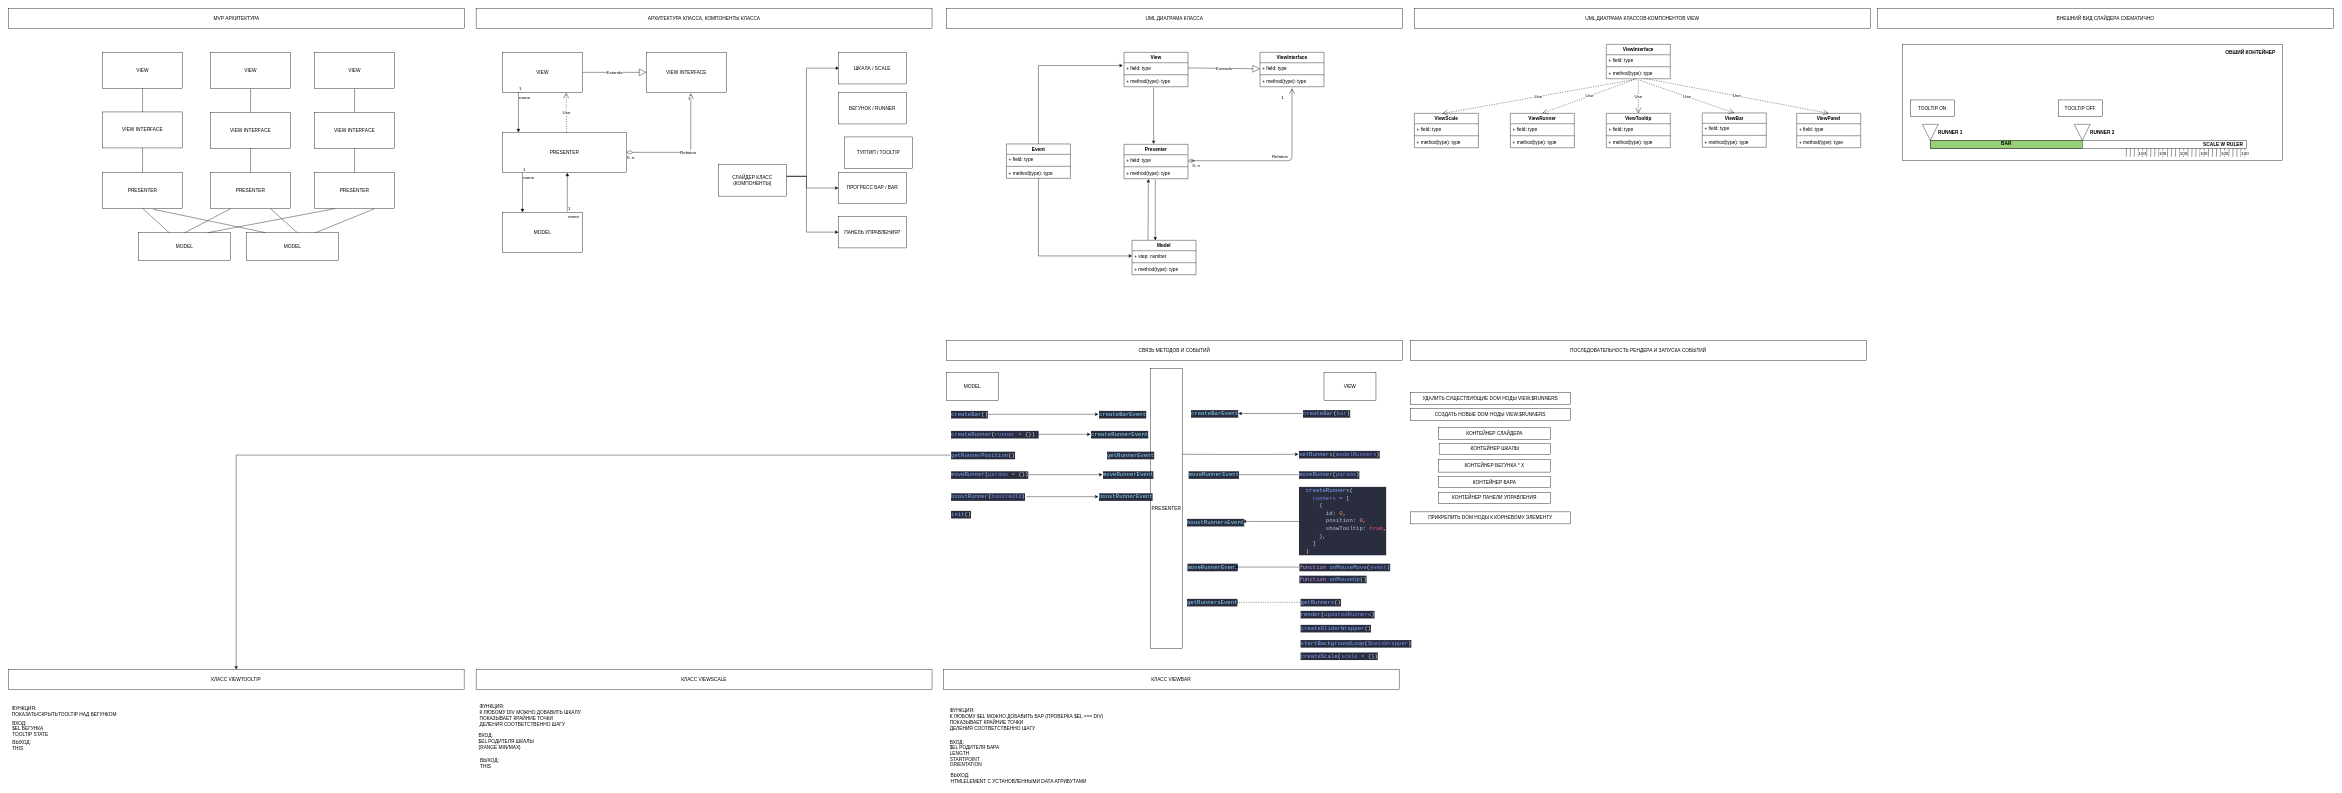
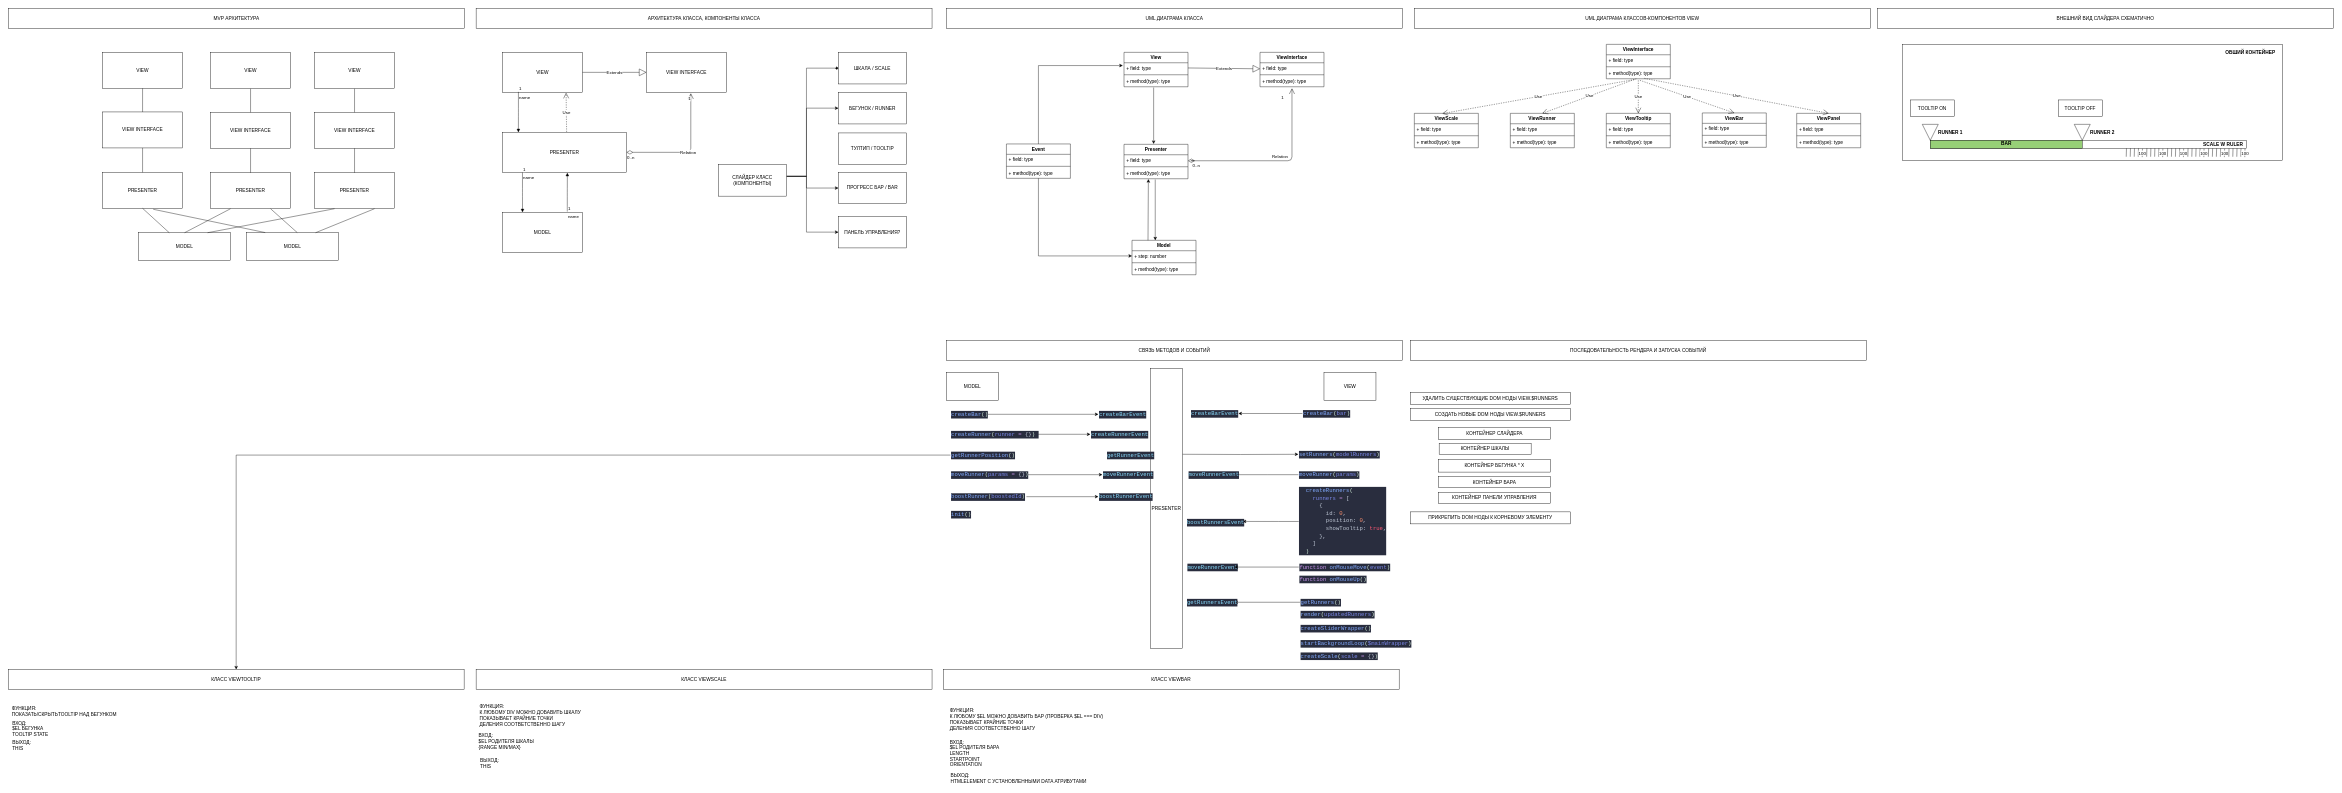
edge "СЛАЙДЕР КЛАСС (КОМПОНЕНТЫ)" -> "БЕГУНОК / RUNNER": added
node "ТУЛТИП / TOOLTIP": moved (879, 153) -> (873, 149)
node "КОНТЕЙНЕР ШКАЛЫ": size 112x11 -> 92x11
edge "getRunners()" -> "getRunnersEvent": style dashed -> solid
